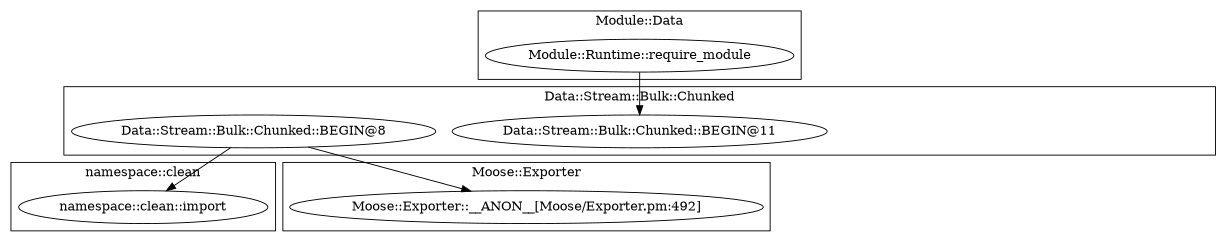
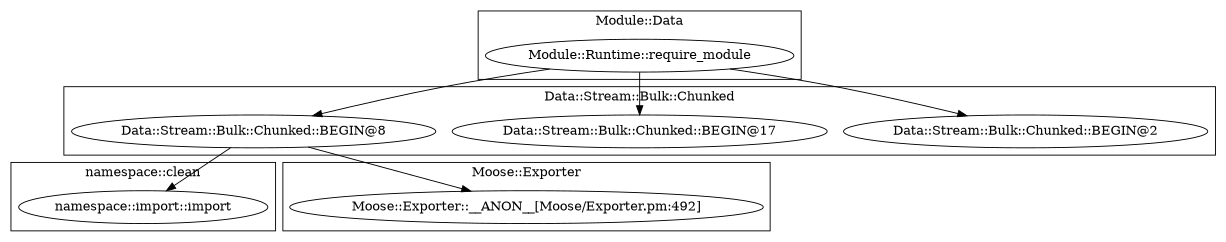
edge "Module::Runtime::require_module" -> "Data::Stream::Bulk::Chunked::BEGIN@8": added
node "Data::Stream::Bulk::Chunked::BEGIN@11": label "Data::Stream::Bulk::Chunked::BEGIN@11" -> "Data::Stream::Bulk::Chunked::BEGIN@17"
node "Data::Stream::Bulk::Chunked::BEGIN@2": added
node "namespace::clean::import": label "namespace::clean::import" -> "namespace::import::import"
